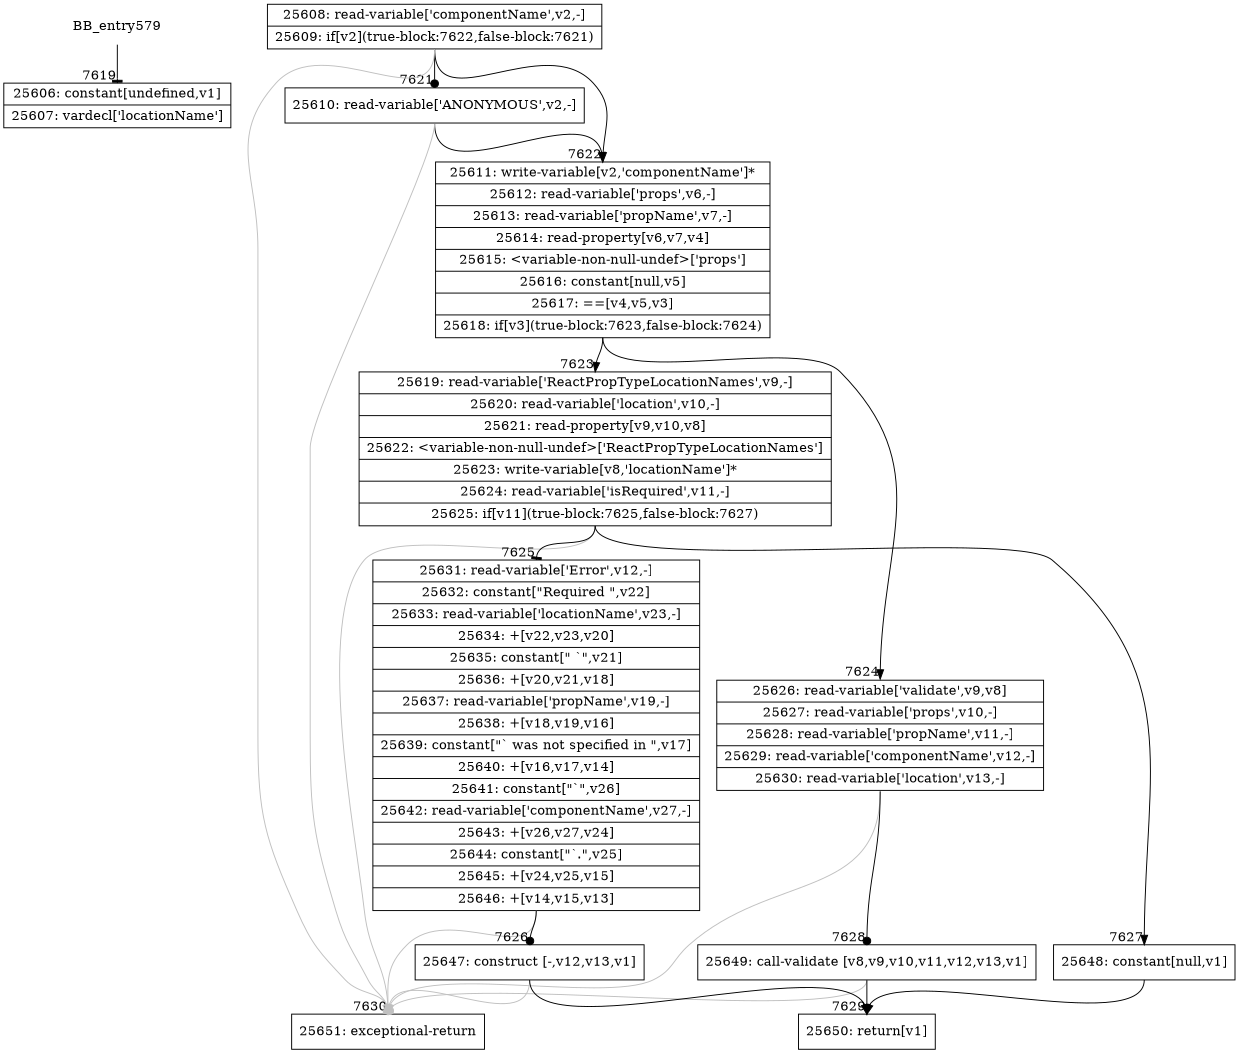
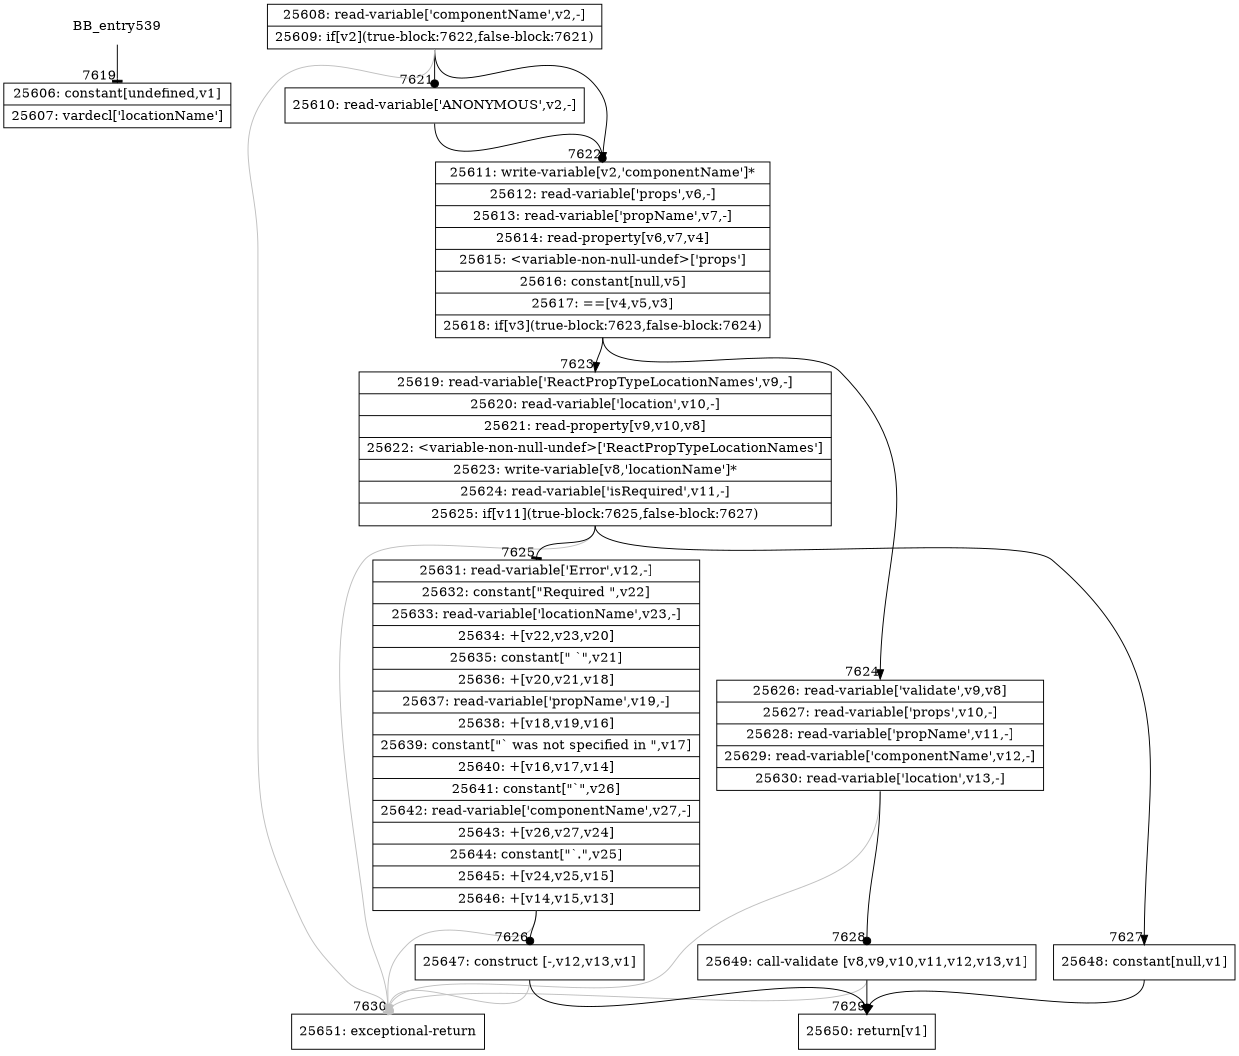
node "BB_entry579": label "BB_entry579" -> "BB_entry539"
edge "25610: read-variable['ANONYMOUS',v2,-]" -> "25611: write-variable[v2,'componentName']*": arrowhead normal -> dot
edge "25610: read-variable['ANONYMOUS',v2,-]" -> "25651: exceptional-return": removed
